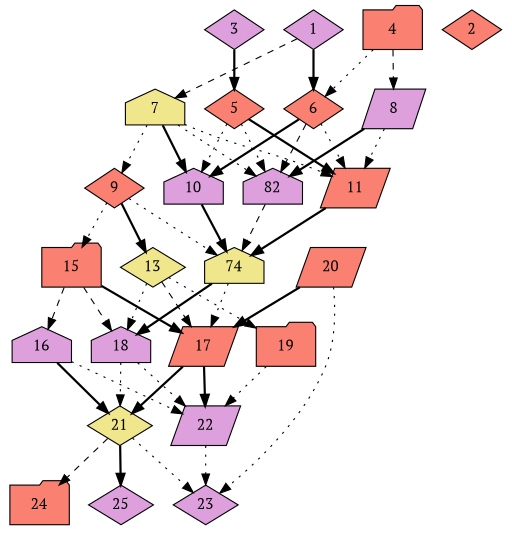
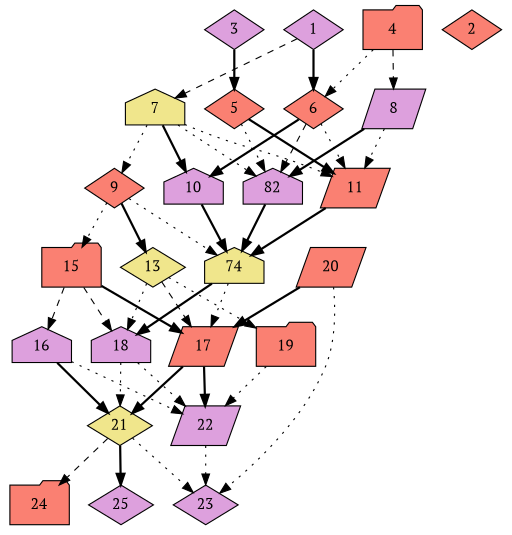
edge "5" -> "10": removed
edge "82" -> "74": style dashed -> bold
